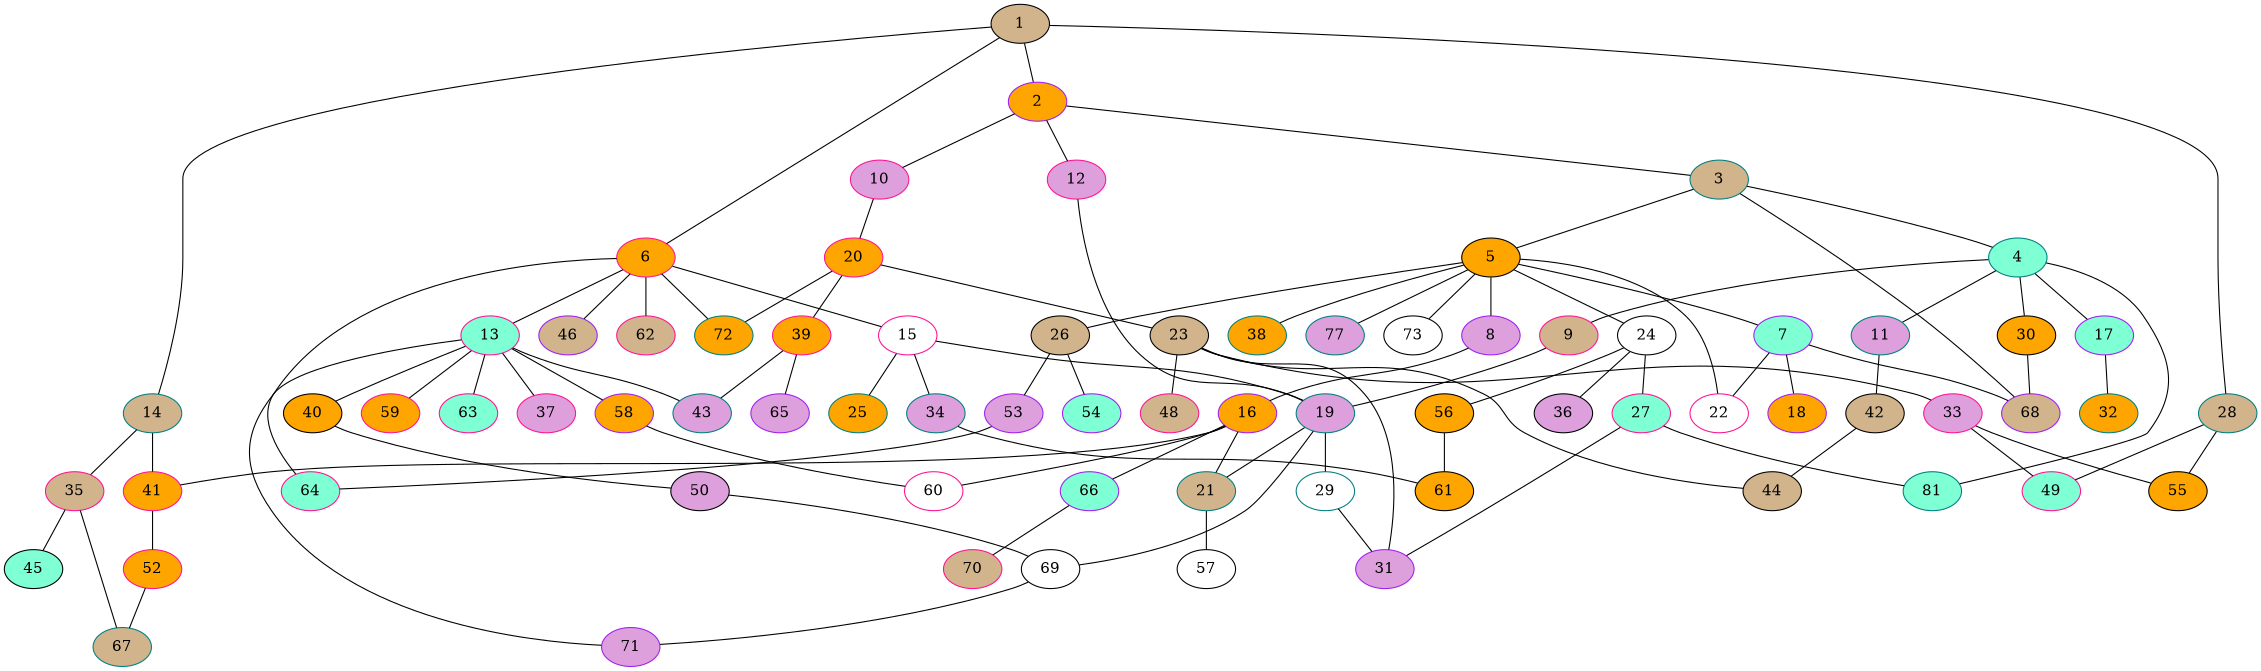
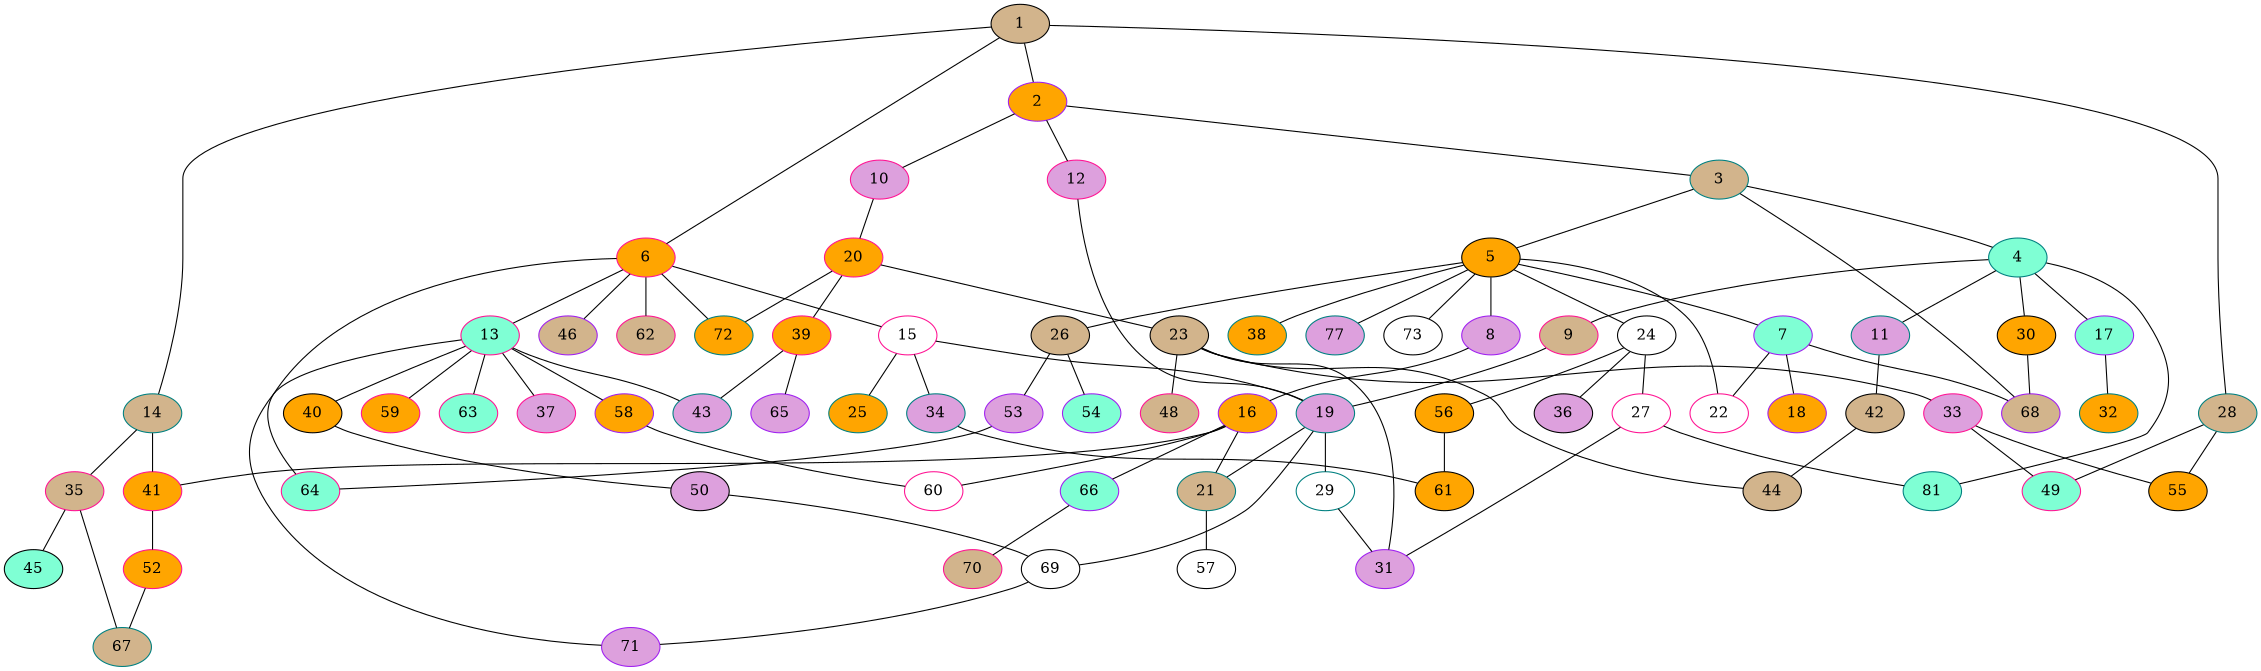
node "27": fillcolor aquamarine -> white
